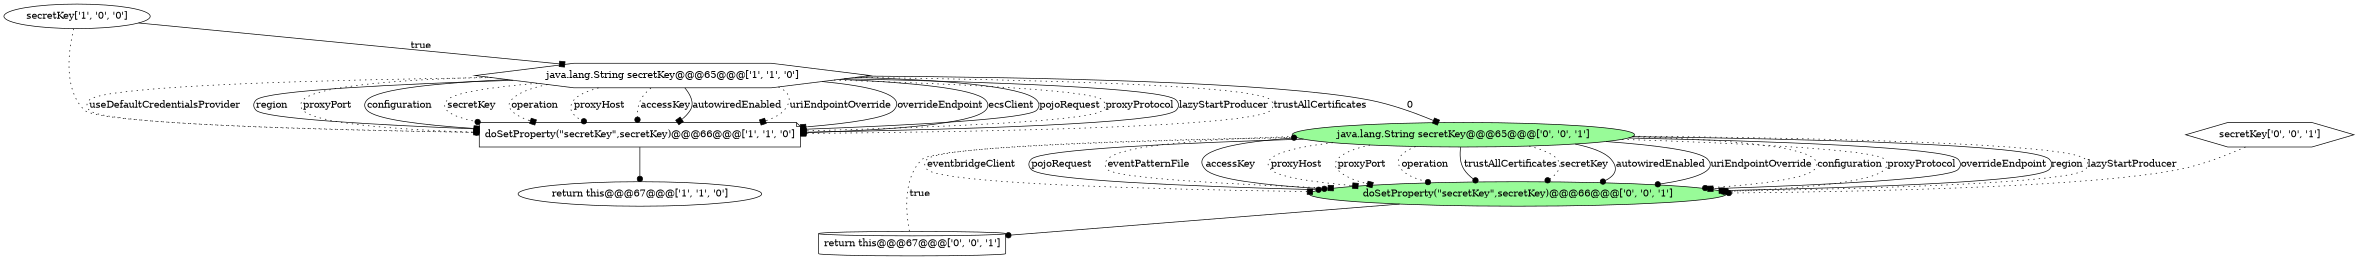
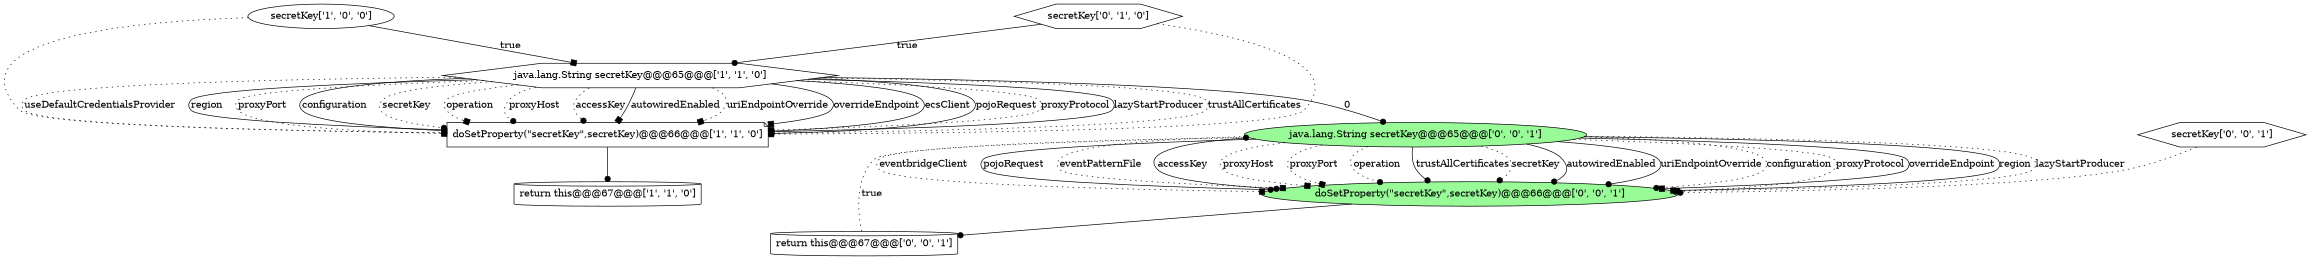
node "secretKey['0', '1', '0']": added
edge "java.lang.String secretKey@@@65@@@['1', '1', '0']" -> "java.lang.String secretKey@@@65@@@['0', '0', '1']": arrowhead box -> dot
node "return this@@@67@@@['1', '1', '0']": shape ellipse -> cylinder
